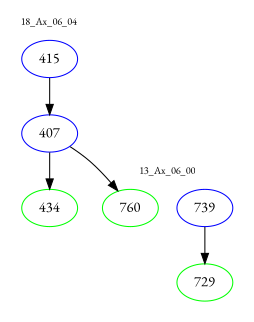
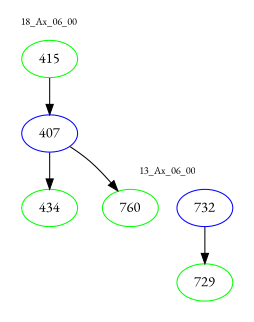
cluster "18_Ax_06_04": label "18_Ax_06_04" -> "18_Ax_06_00"
node "415": color blue -> green
node "739": label "739" -> "732"
